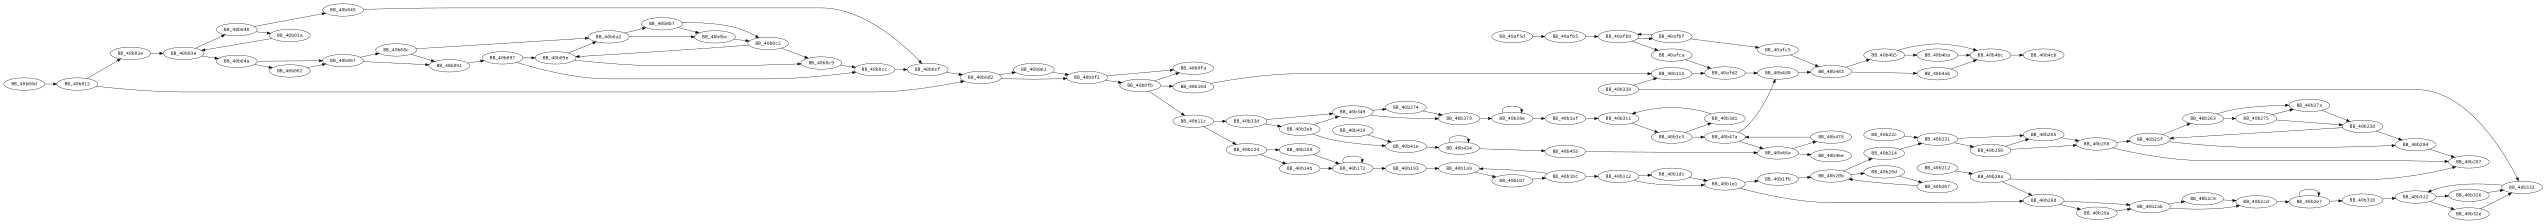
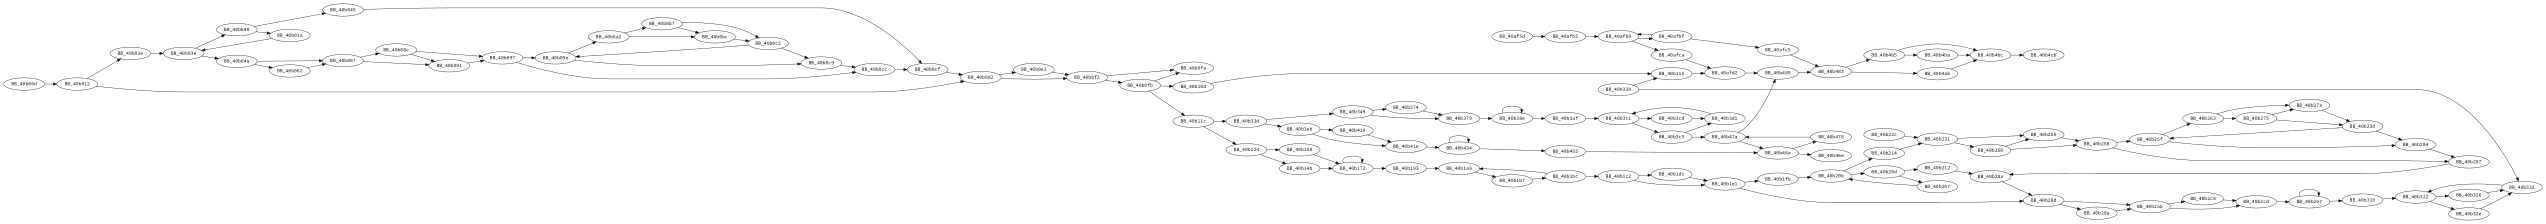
edge "BB_40b08c" -> "BB_40b6a2": now "BB_40b08c" -> "BB_40b097"
node "BB_40b3cd": added
edge "BB_40b3eb" -> "BB_40b349": now "BB_40b3eb" -> "BB_40b419"
edge "BB_40b20d" -> "BB_40b212": added
edge "BB_40b28a" -> "BB_40b287": reversed
